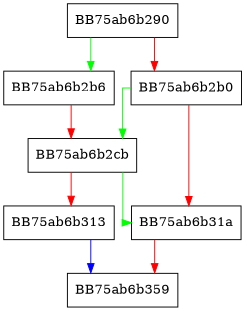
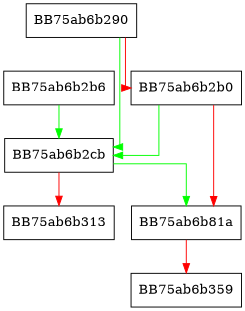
edge "BB75ab6b290" -> "BB75ab6b2b6": now "BB75ab6b290" -> "BB75ab6b2cb"
edge "BB75ab6b2b6" -> "BB75ab6b2cb": color red -> green
node "BB75ab6b31a": label "BB75ab6b31a" -> "BB75ab6b81a"
edge "BB75ab6b313" -> "BB75ab6b359": removed
